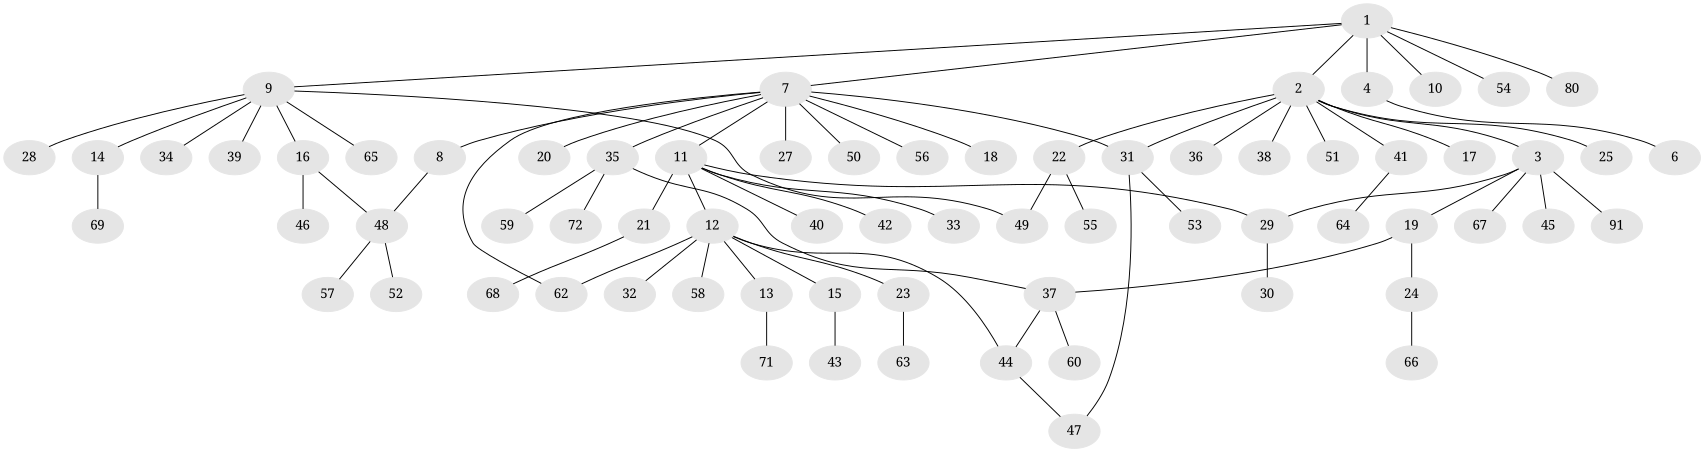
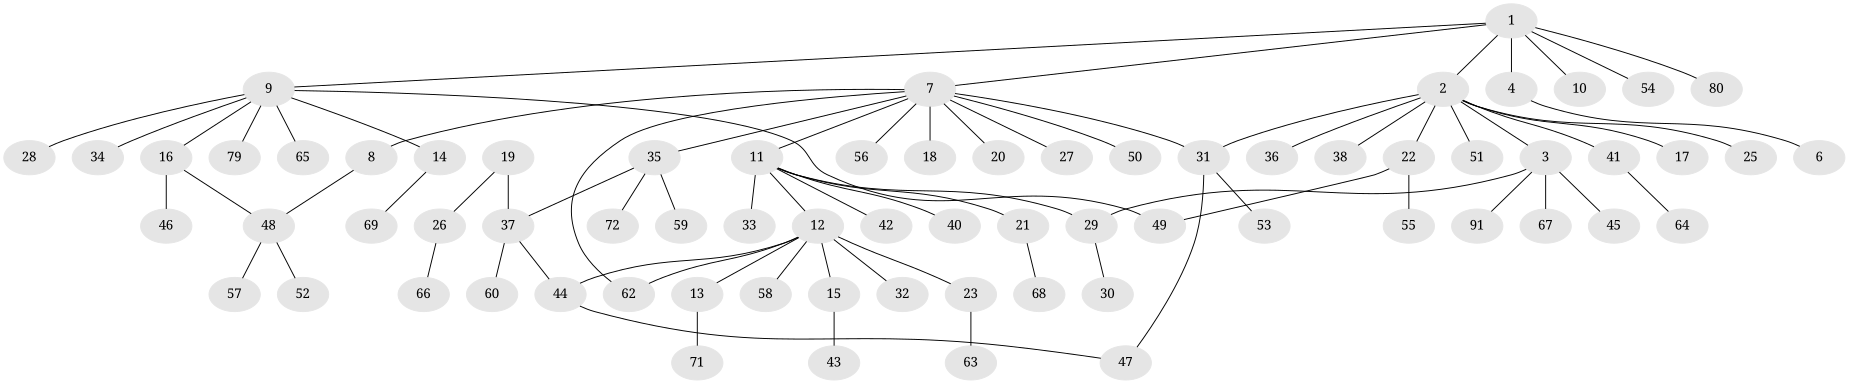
node "39": label "39" -> "79"
edge "3" -- "19": removed
node "24": label "24" -> "26"
